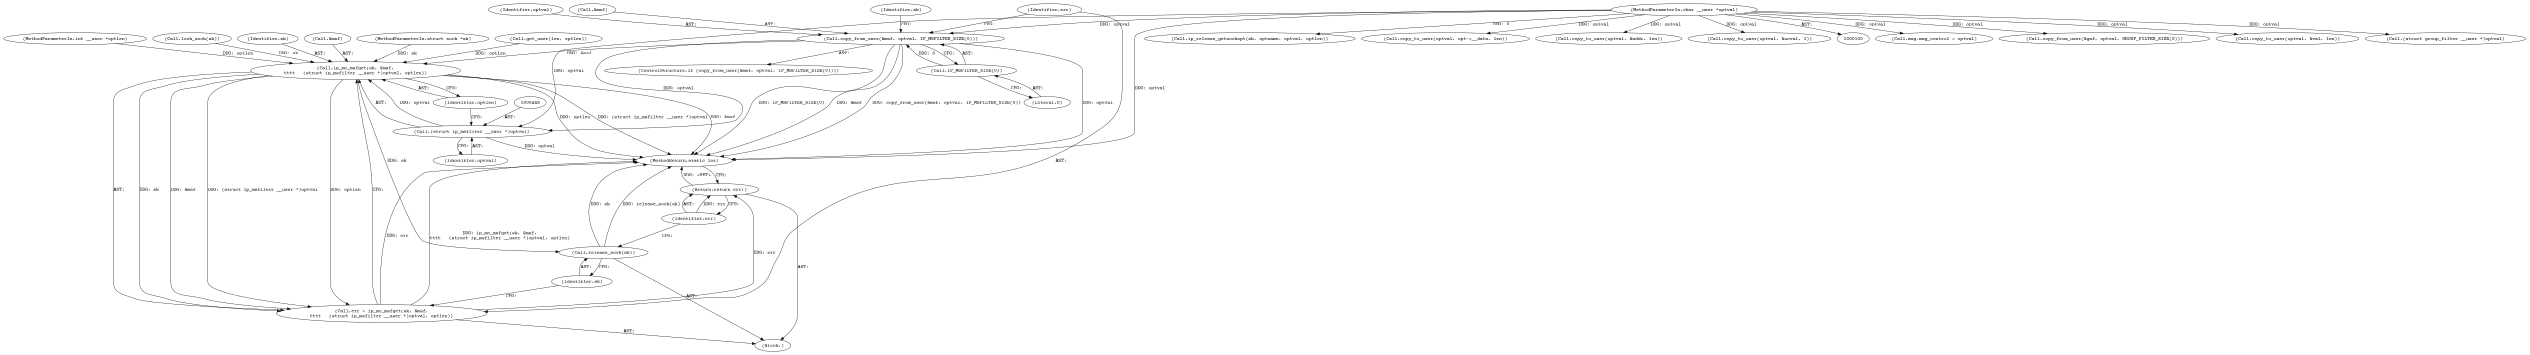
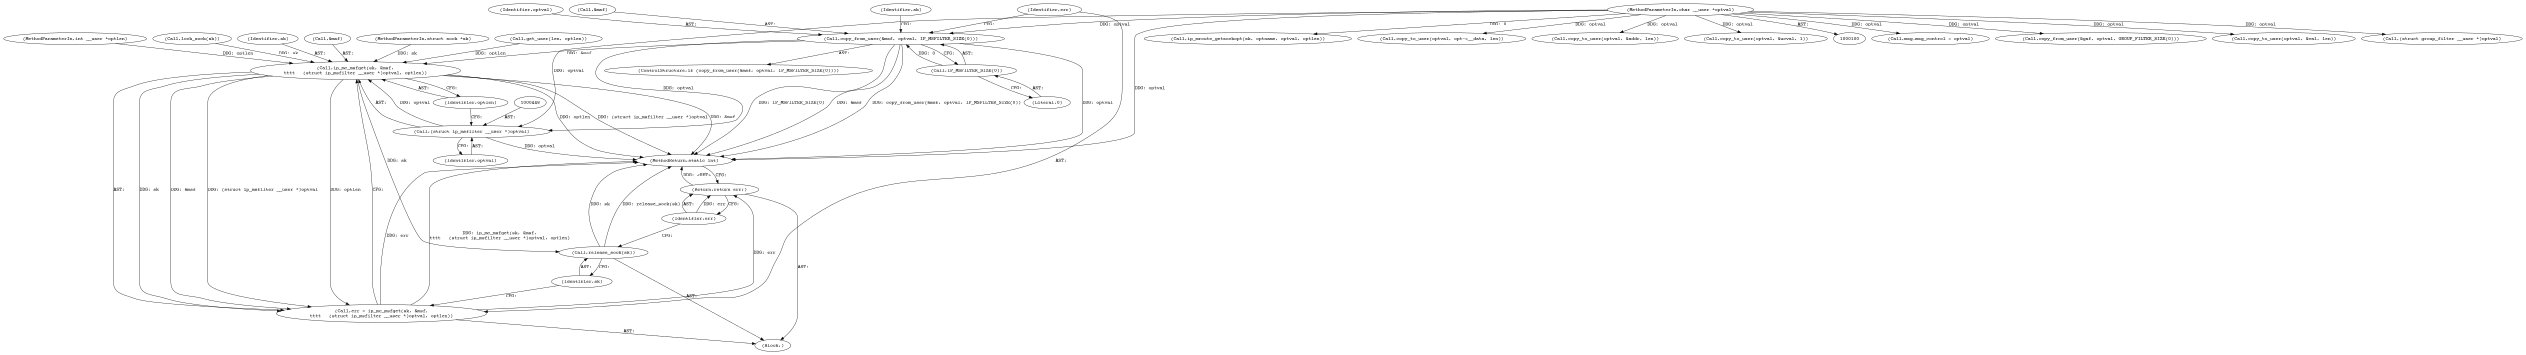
node "(Call,ip_release_getsockopt(sk, optname, optval, optlen))": label "(Call,ip_release_getsockopt(sk, optname, optval, optlen))" -> "(Call,ip_mroute_getsockopt(sk, optname, optval, optlen))"
